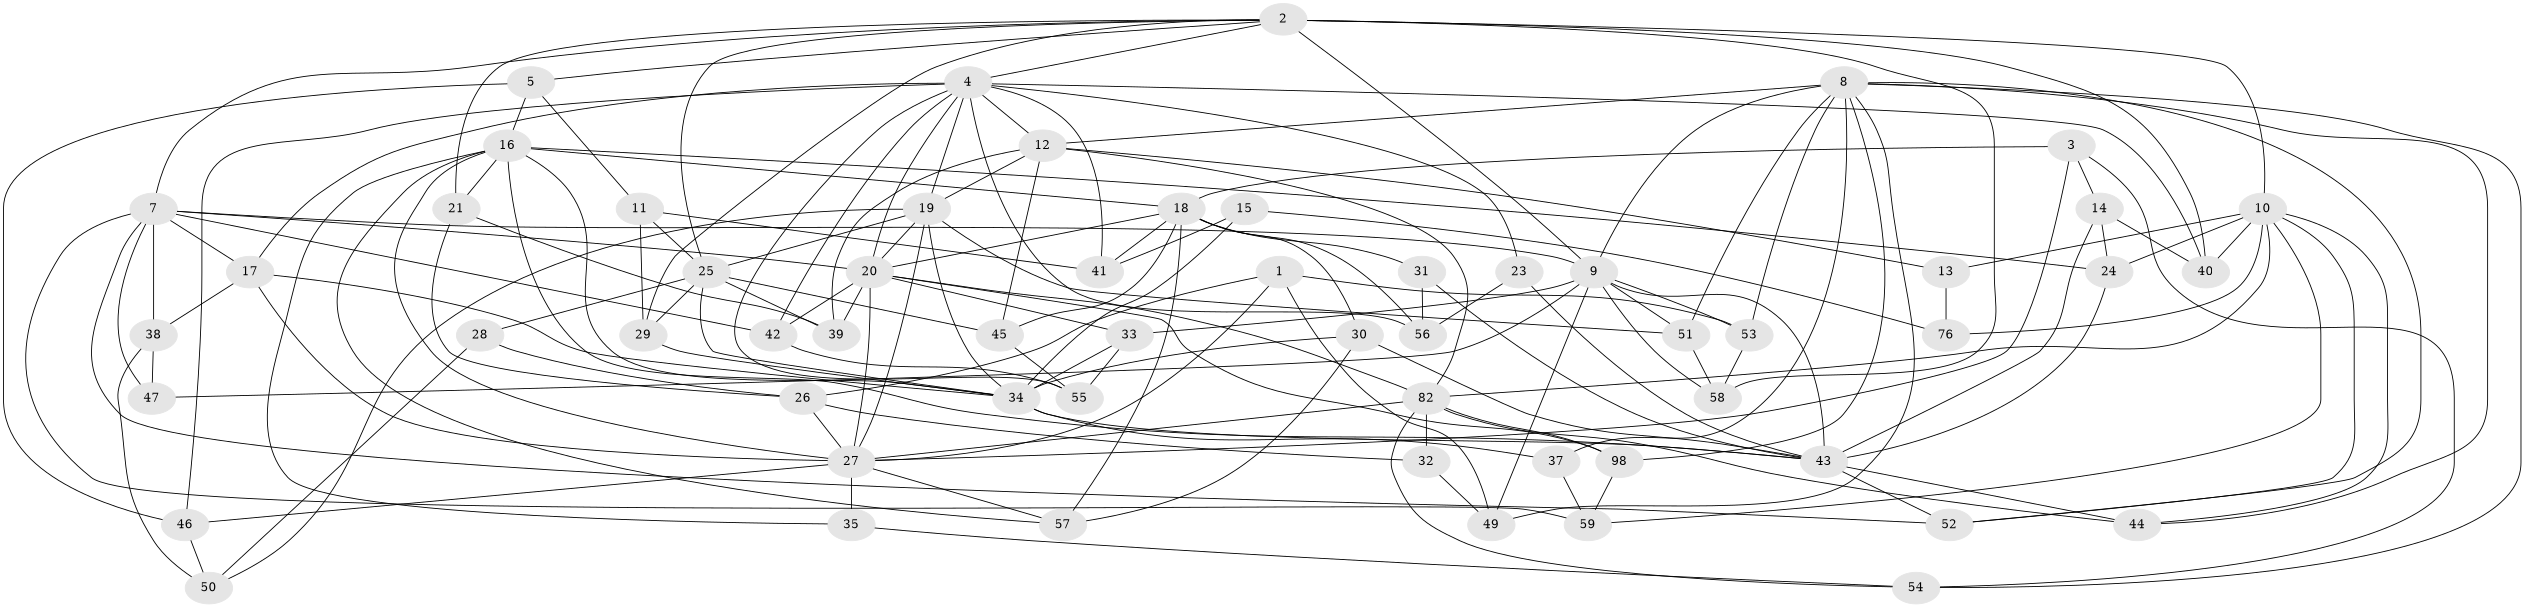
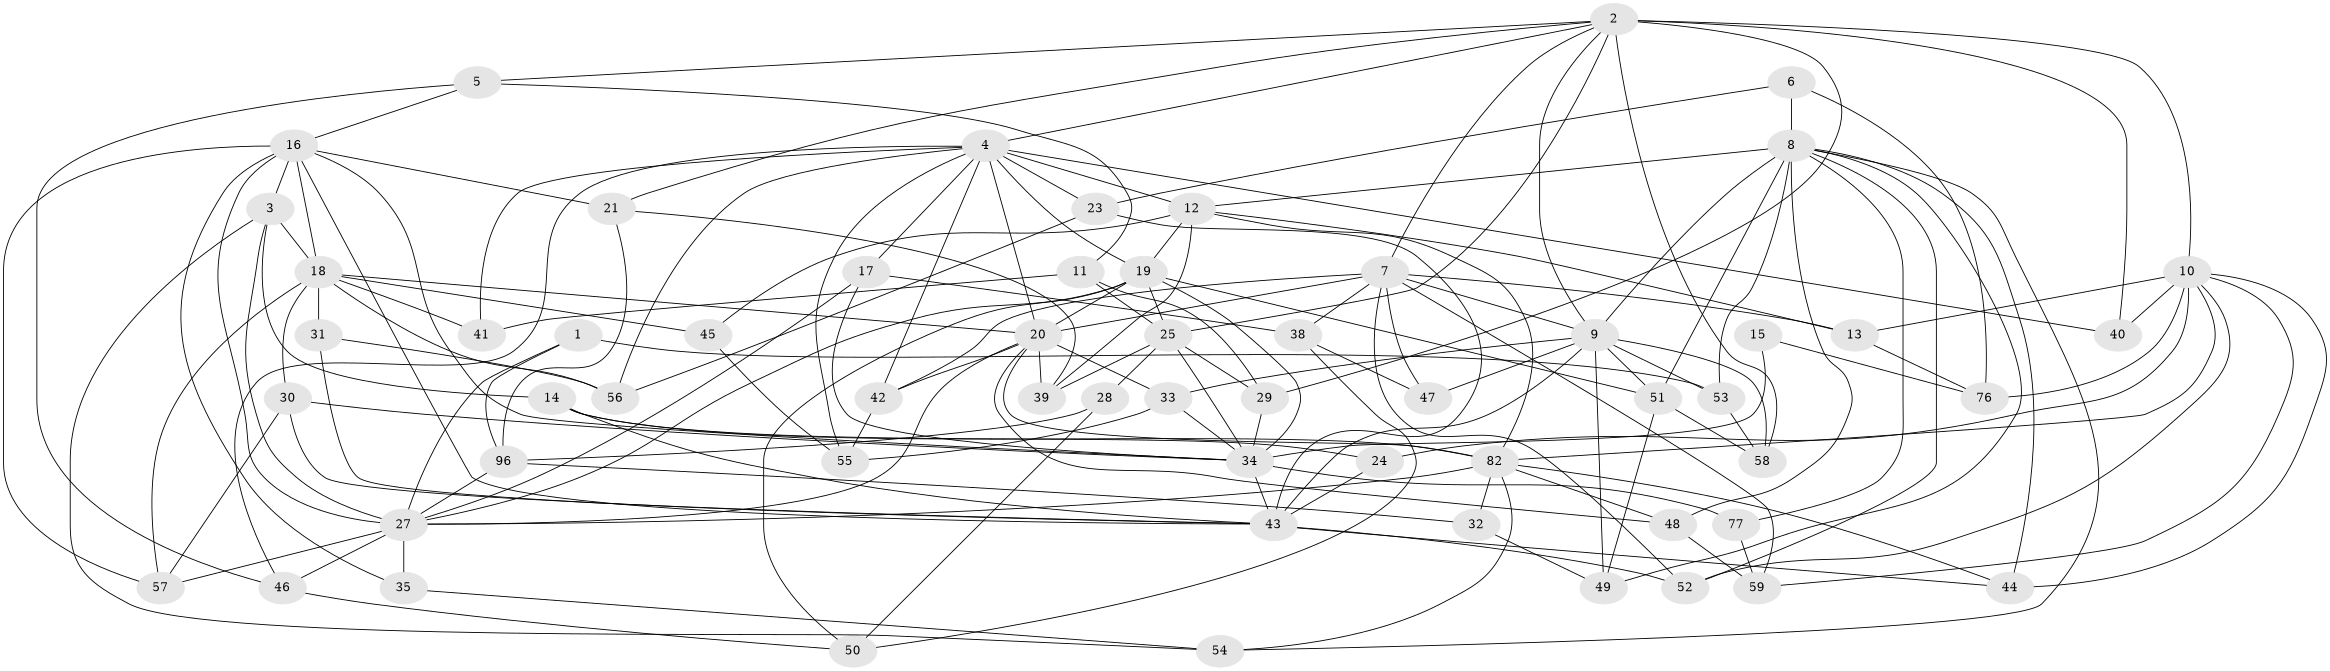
node "6": added
edge "16" -- "24": now "16" -- "3"
edge "15" -- "41": removed
edge "7" -- "17": now "7" -- "13"
edge "14" -- "40": now "14" -- "82"
edge "25" -- "45": removed
edge "1" -- "49": now "51" -- "49"
node "26": label "26" -> "96"
node "37": label "37" -> "77"
node "98": label "98" -> "48"
